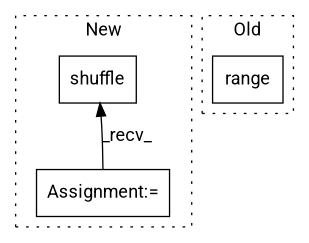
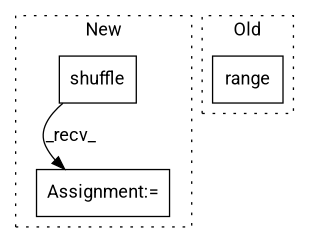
edge "Assignment:=" -> "shuffle": reversed
